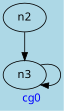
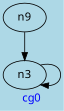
node "n2": label "n2" -> "n9"
